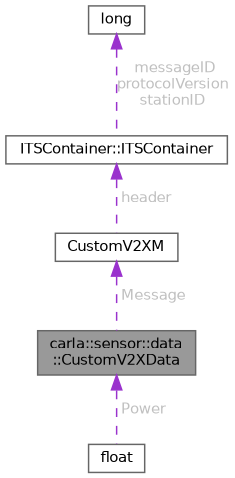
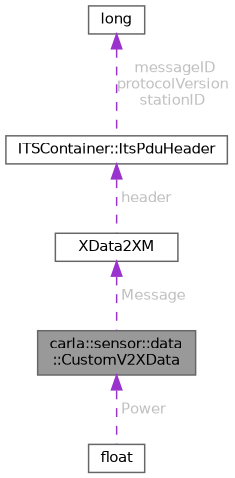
node "ITSContainer::ITSContainer": label "ITSContainer::ITSContainer" -> "ITSContainer::ItsPduHeader"
node "CustomV2XM": label "CustomV2XM" -> "XData2XM"
